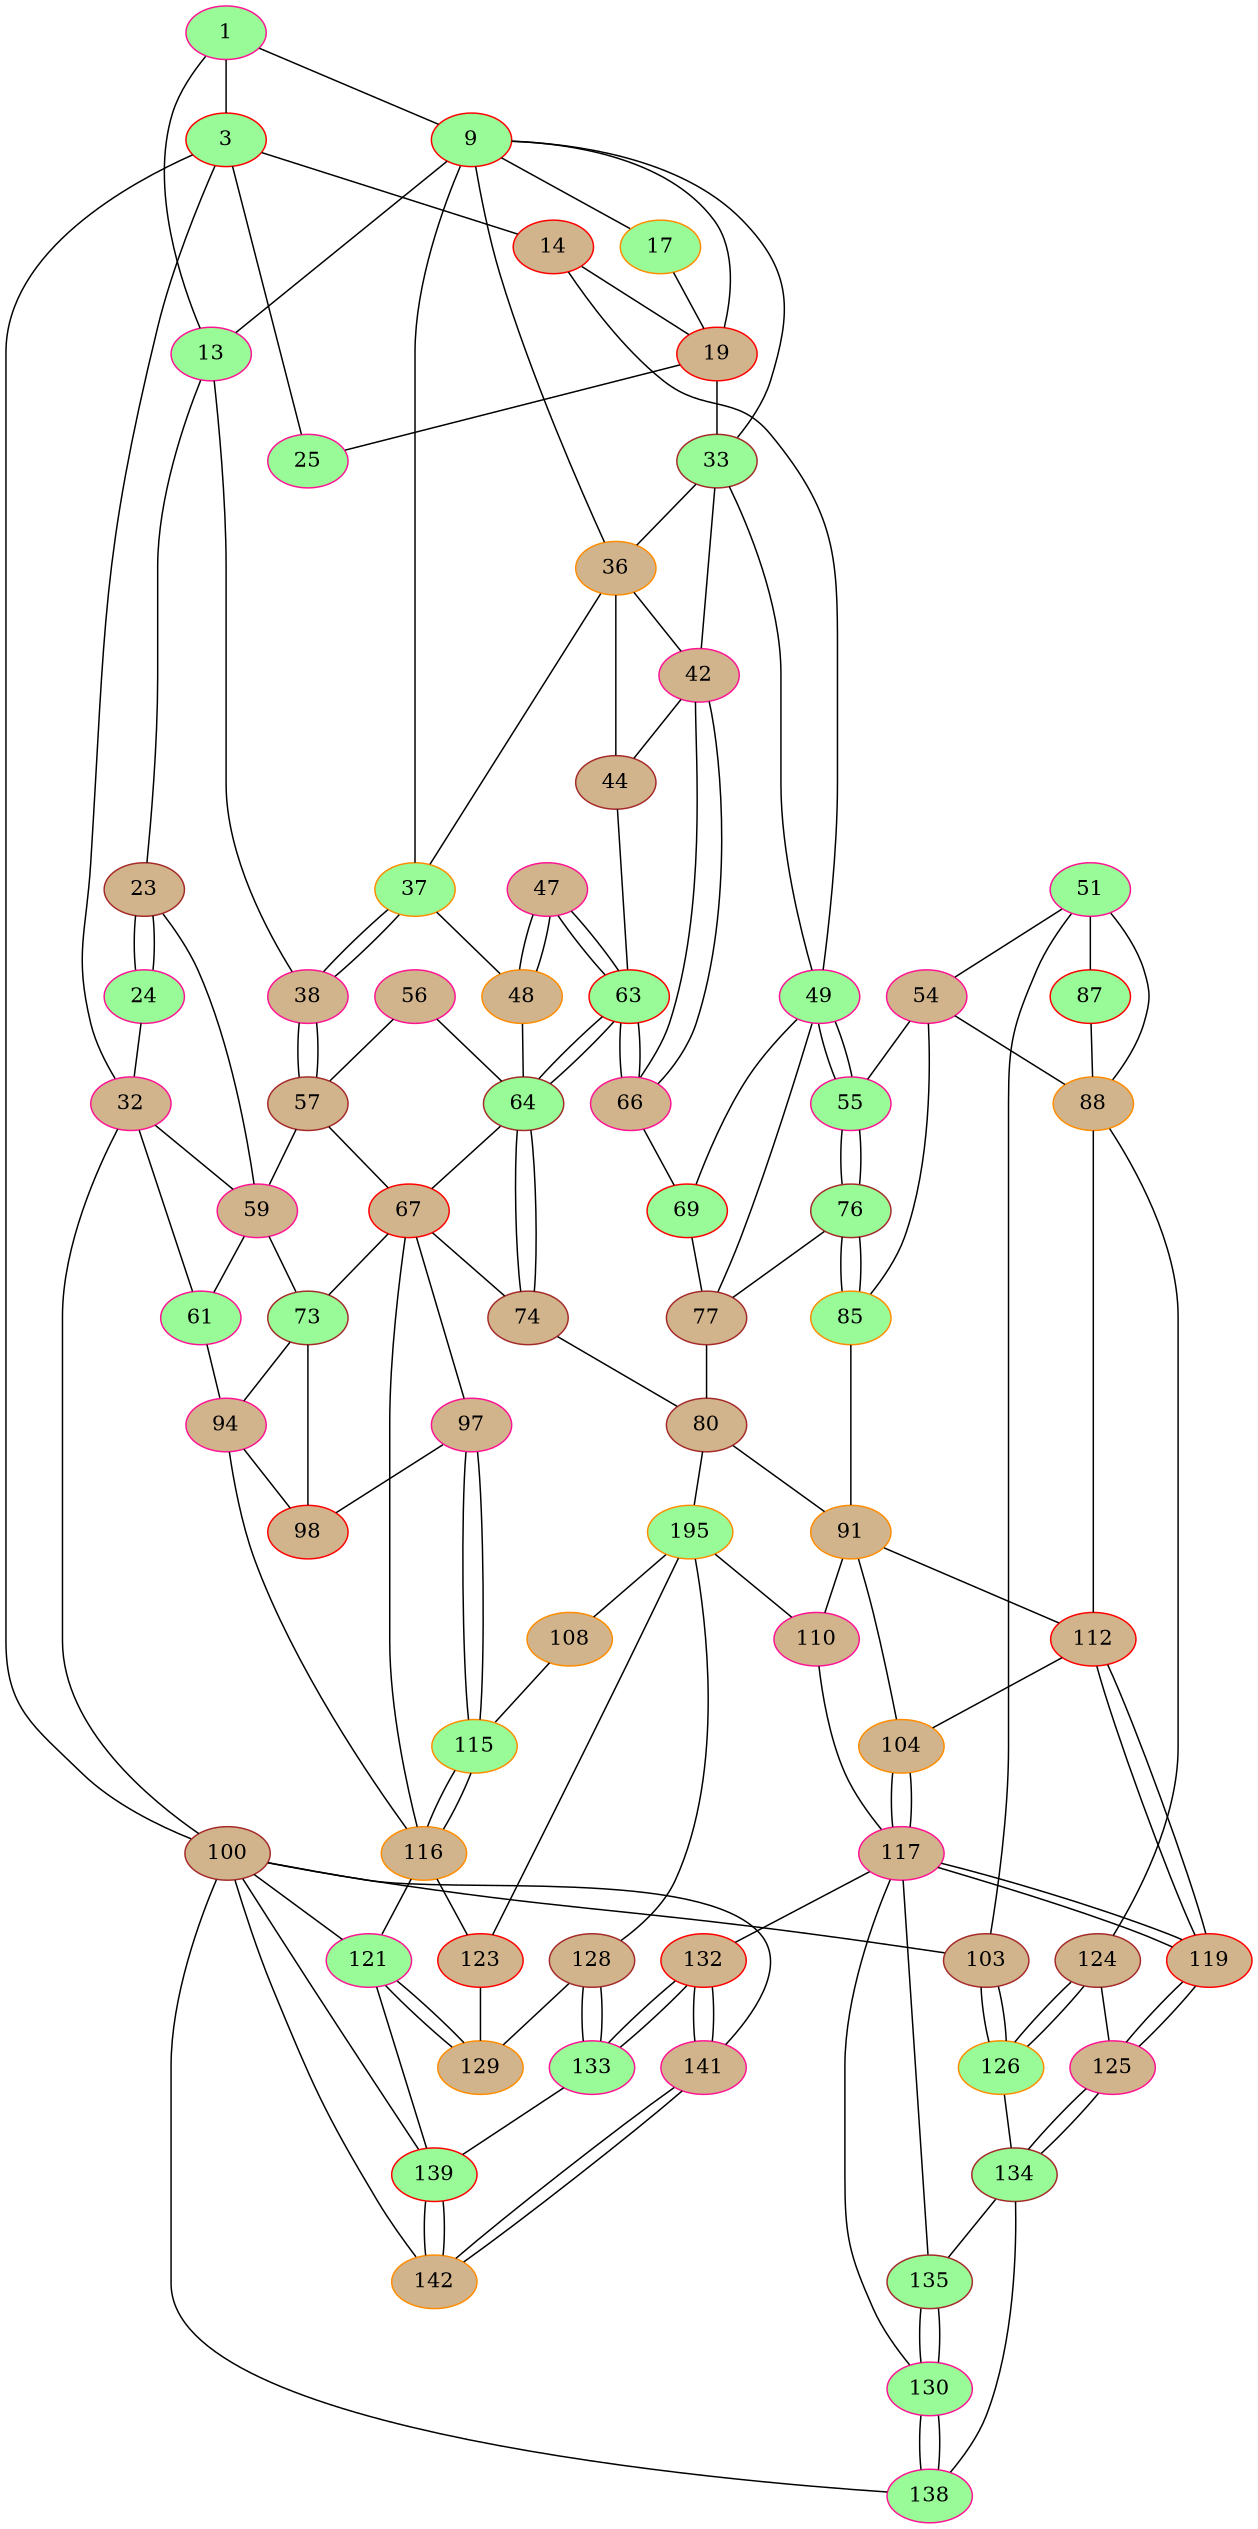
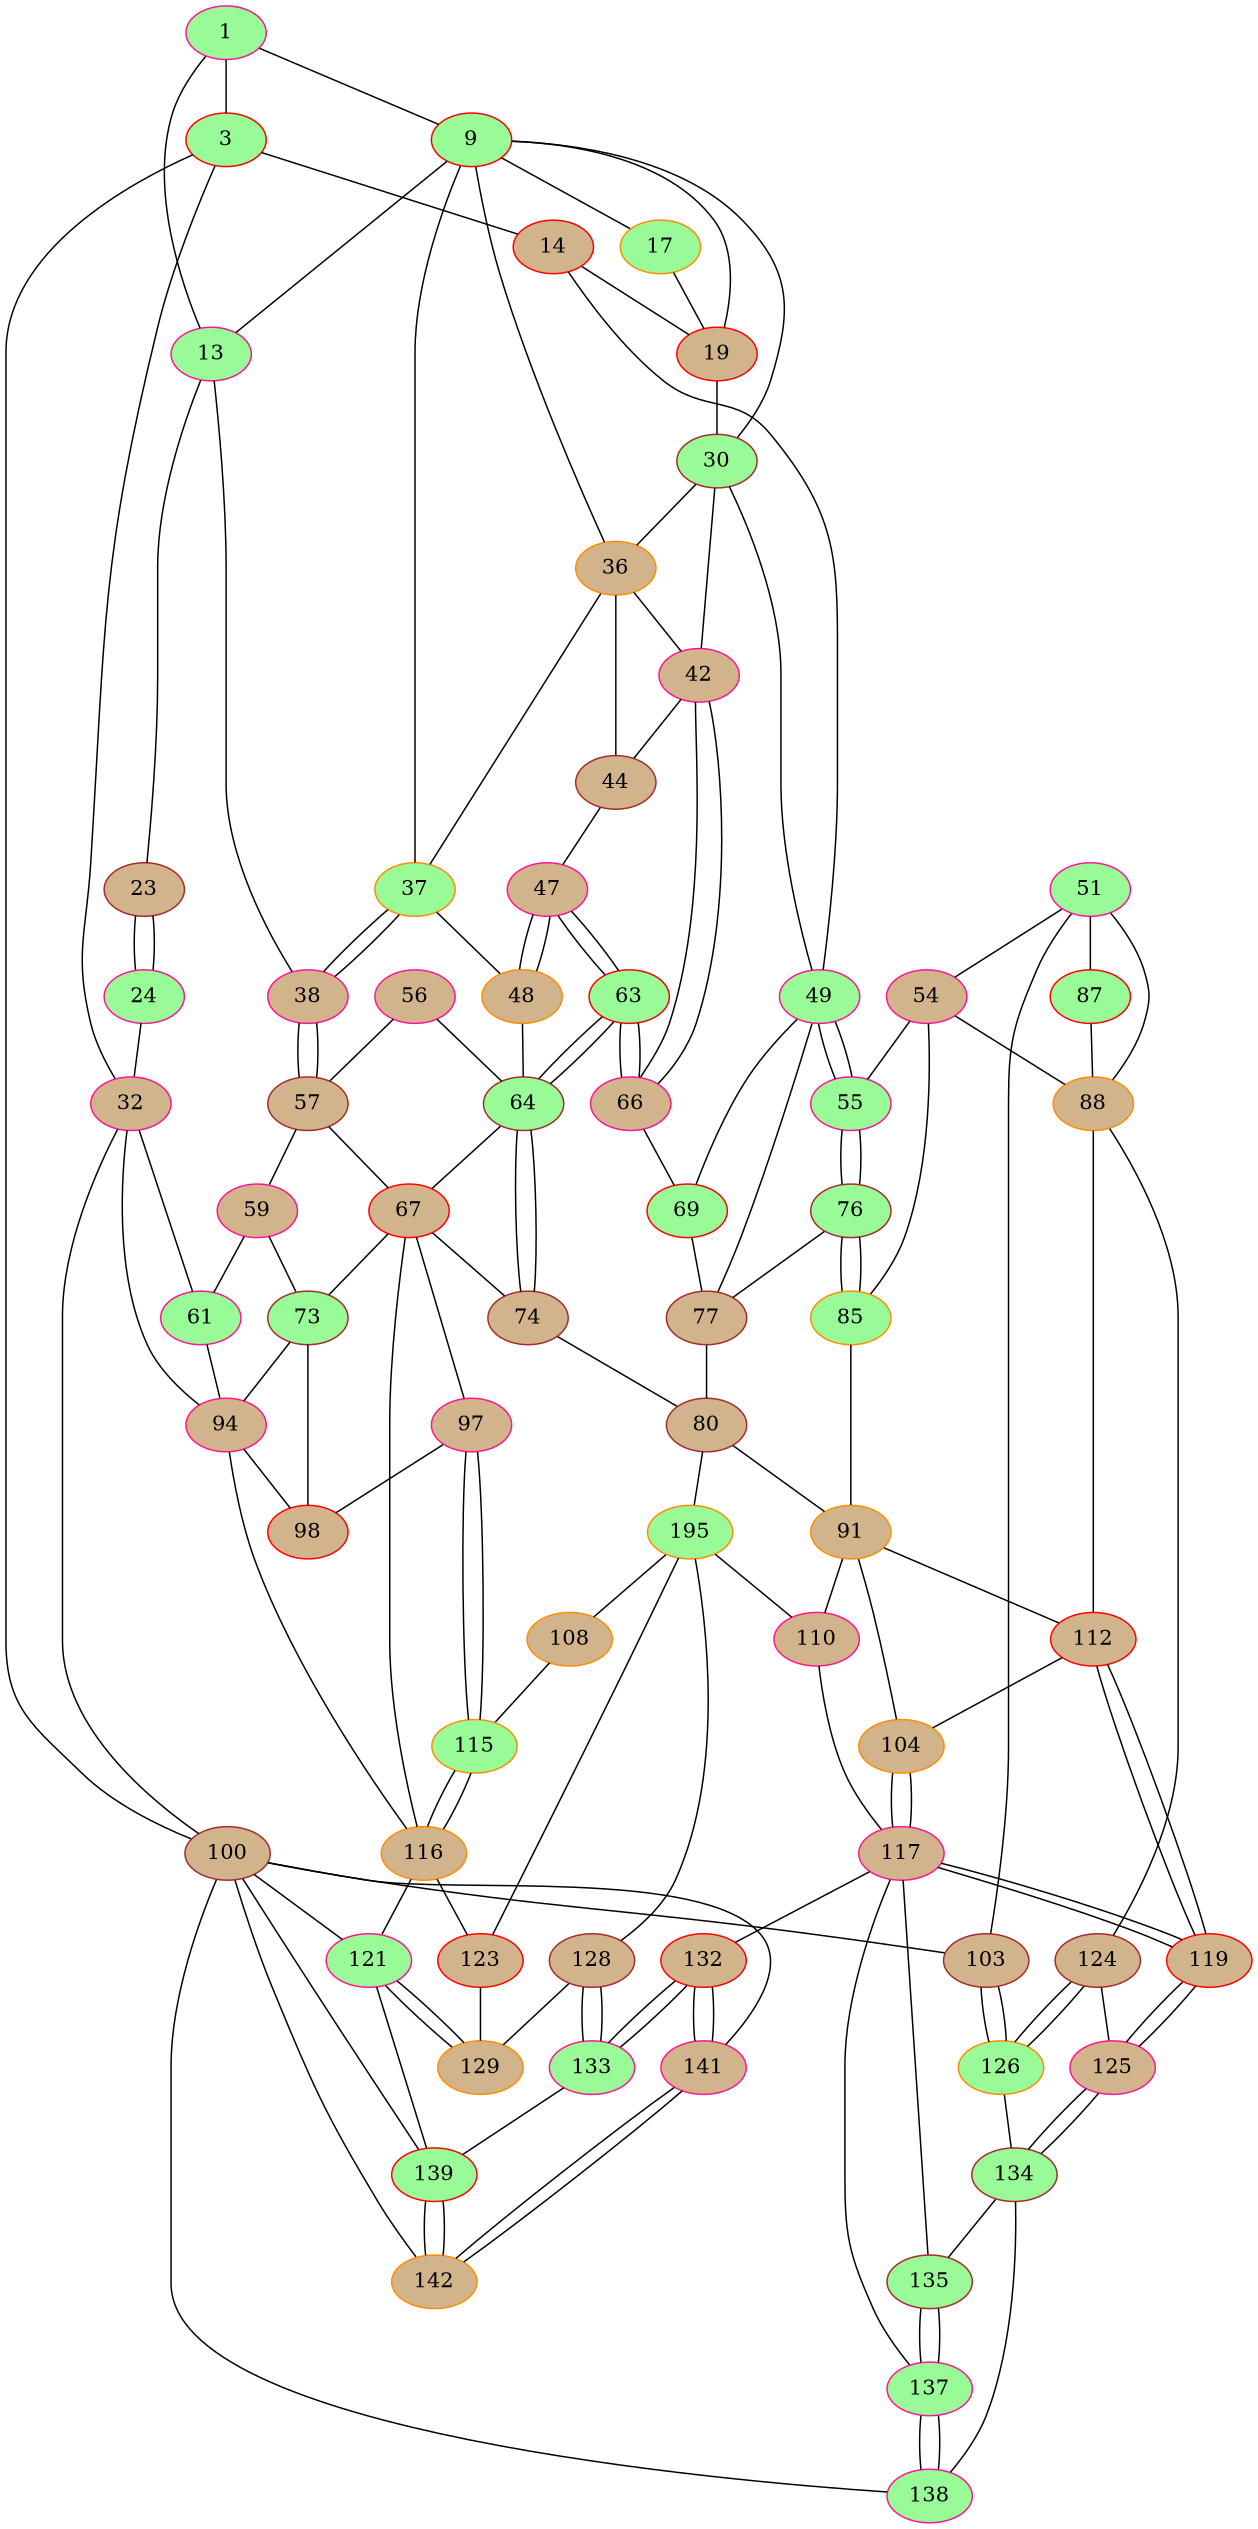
node "25": removed
node "33": label "33" -> "30"
edge "44" -- "63": now "44" -- "47"
edge "23" -- "59": removed
edge "32" -- "59": now "32" -- "94"
node "130": label "130" -> "137"
